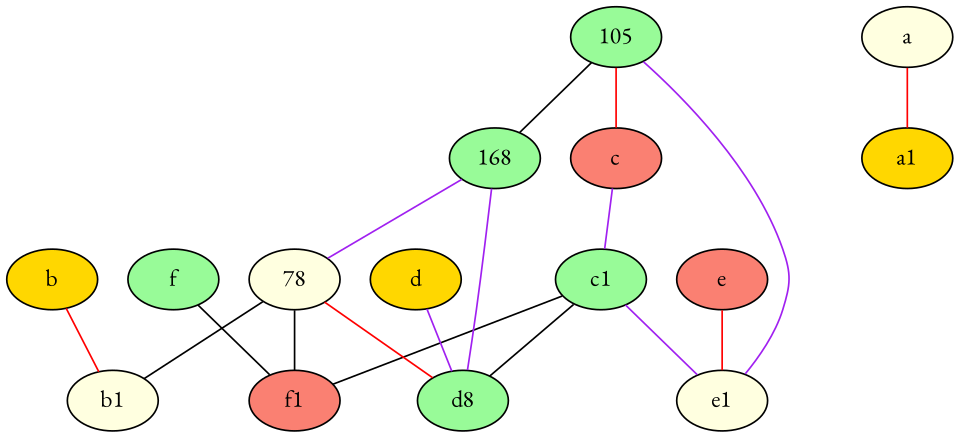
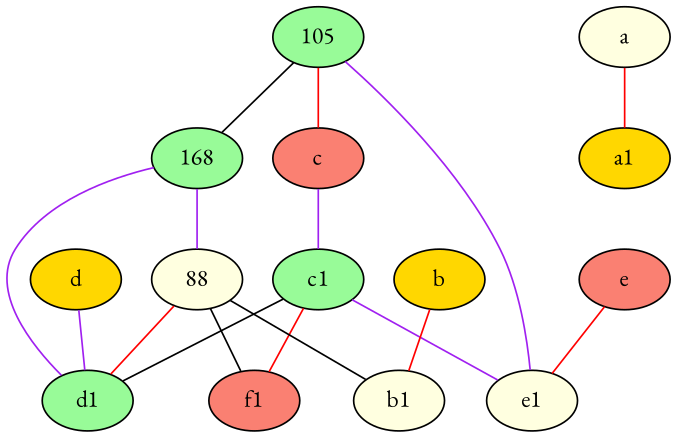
node "f": removed
node "78": label "78" -> "88"
edge "c1" -- "f1": color black -> red
node "d8": label "d8" -> "d1"
